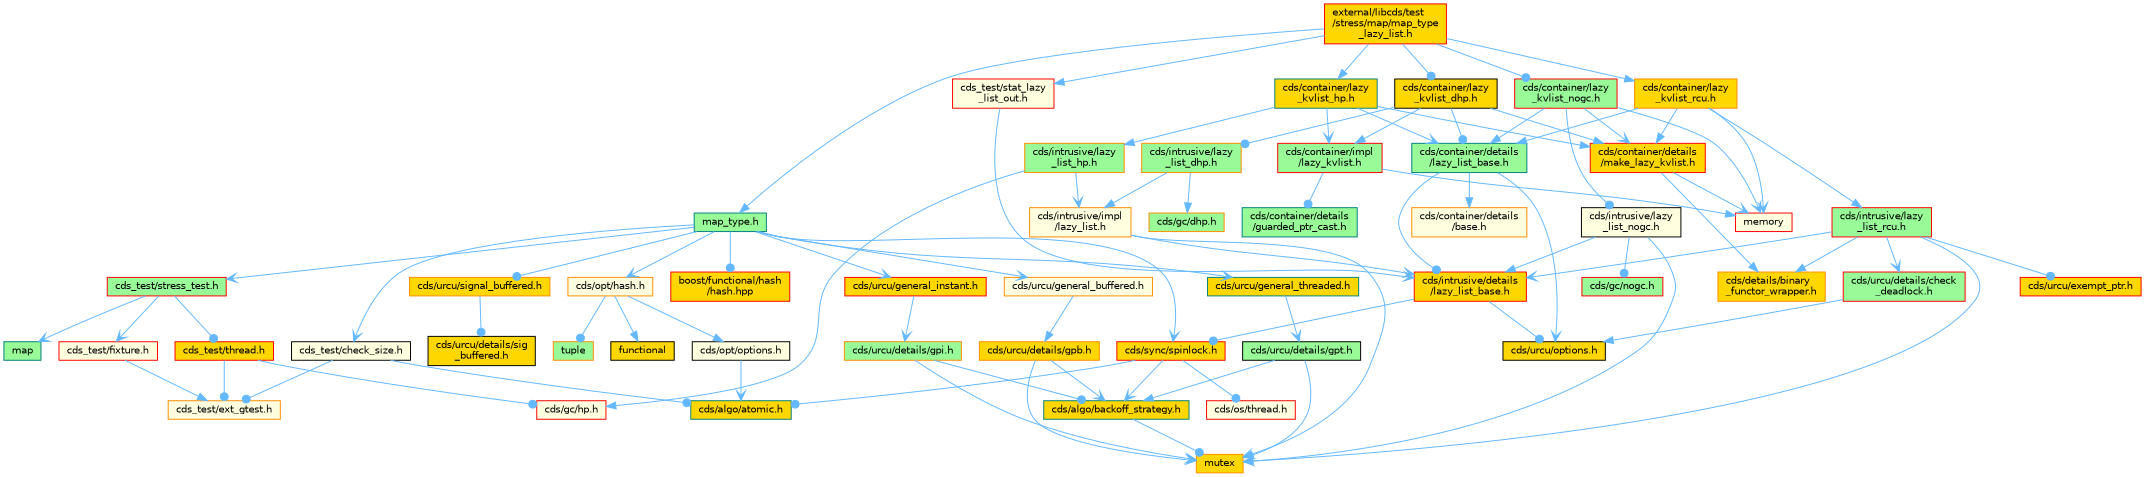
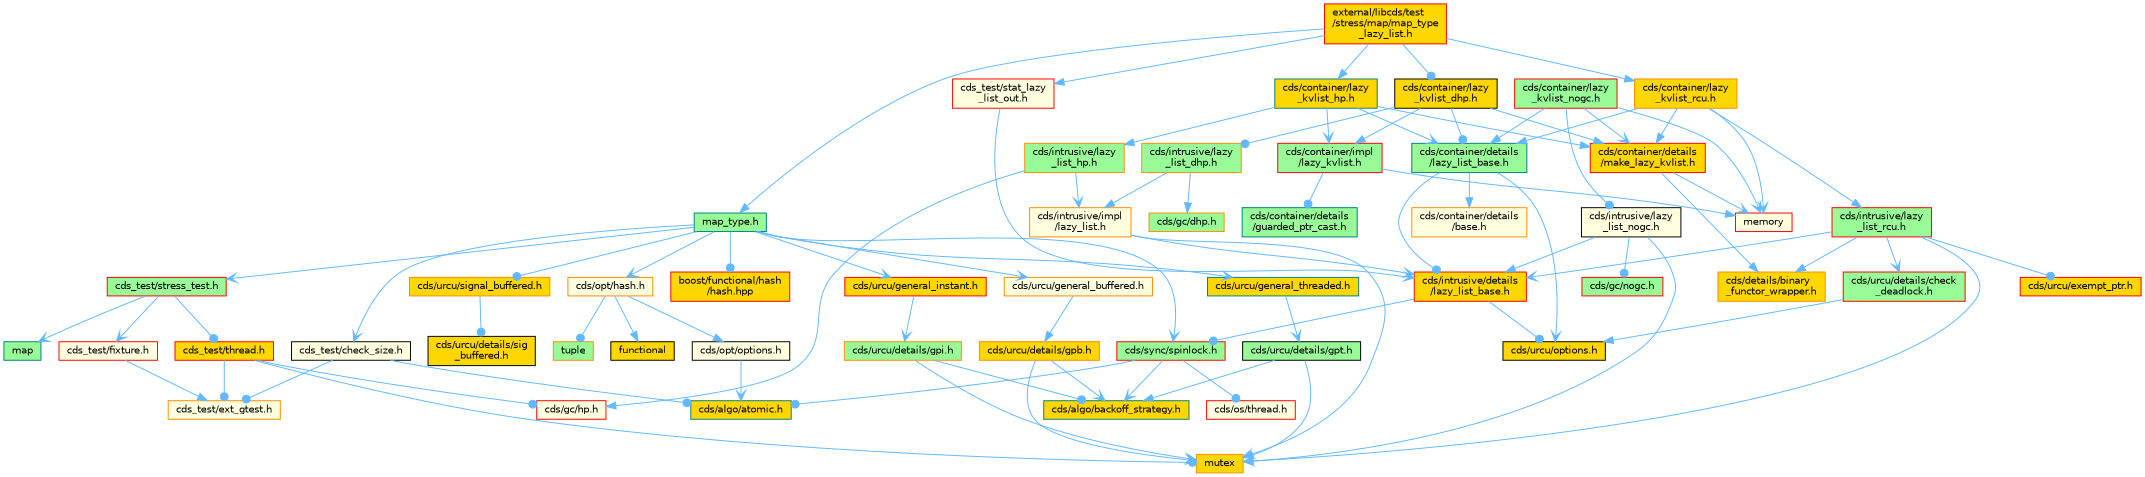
edge "external/libcds/test /stress/map/map_type _lazy_list.h" -> "cds/container/lazy _kvlist_nogc.h": removed
node "cds/sync/spinlock.h": fillcolor gold -> palegreen
edge "cds/algo/backoff_strategy.h" -> "mutex": now "cds_test/thread.h" -> "mutex"
